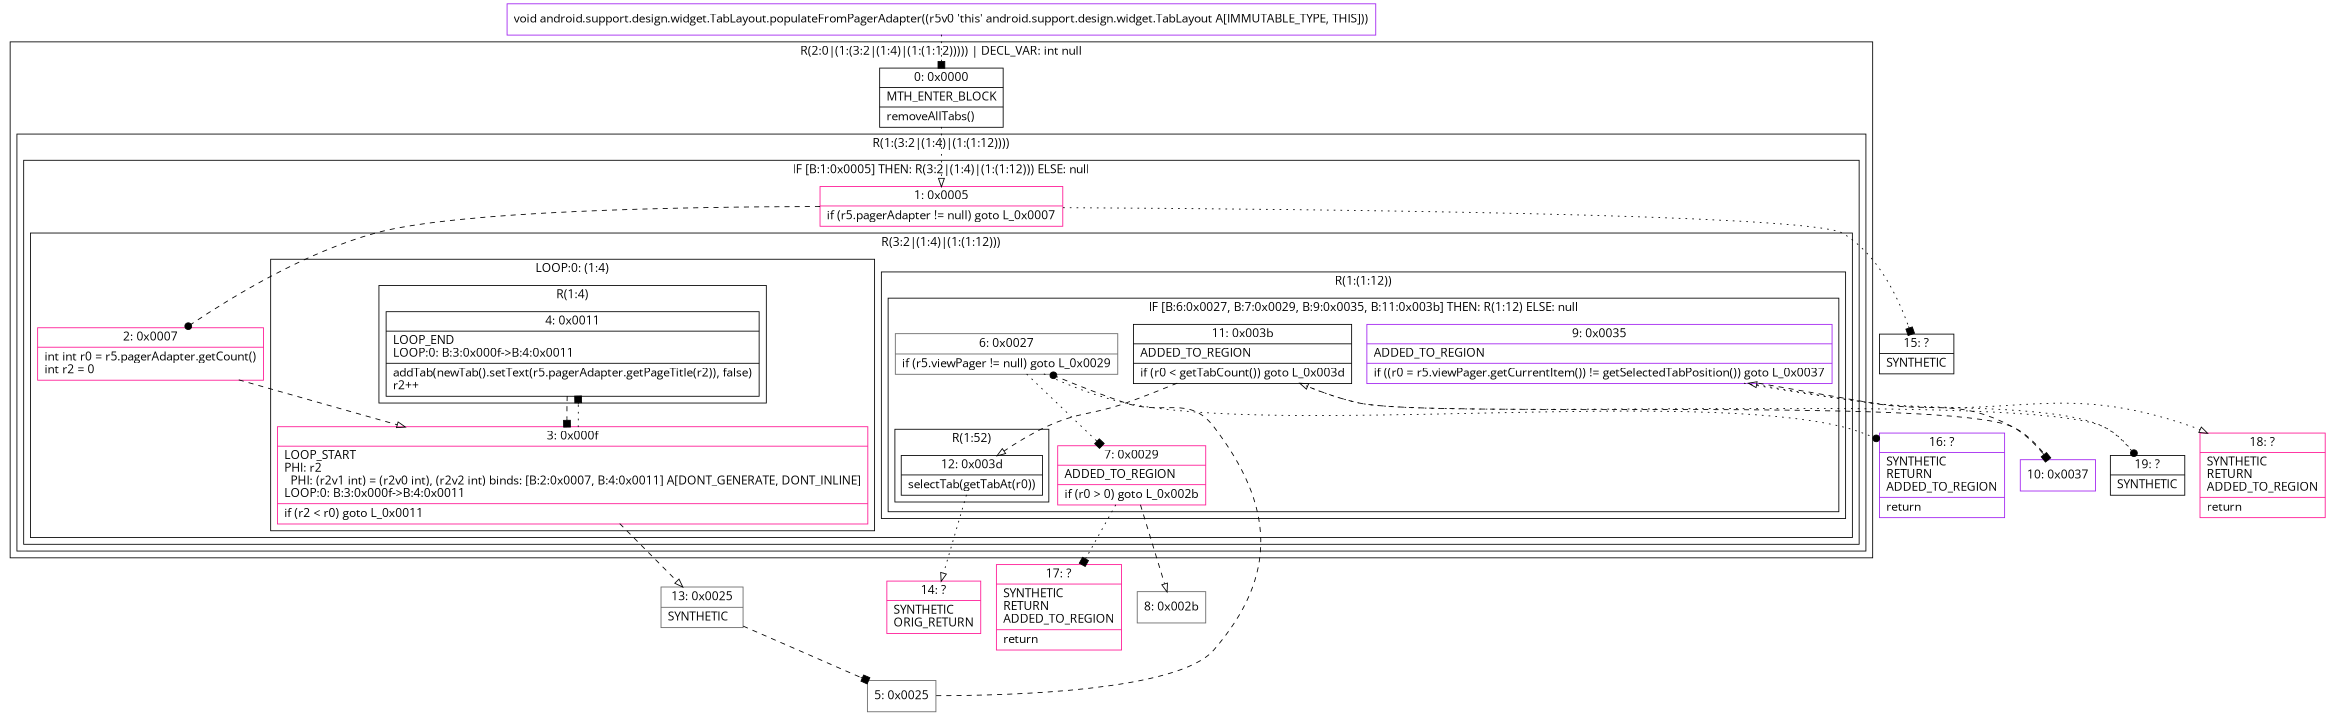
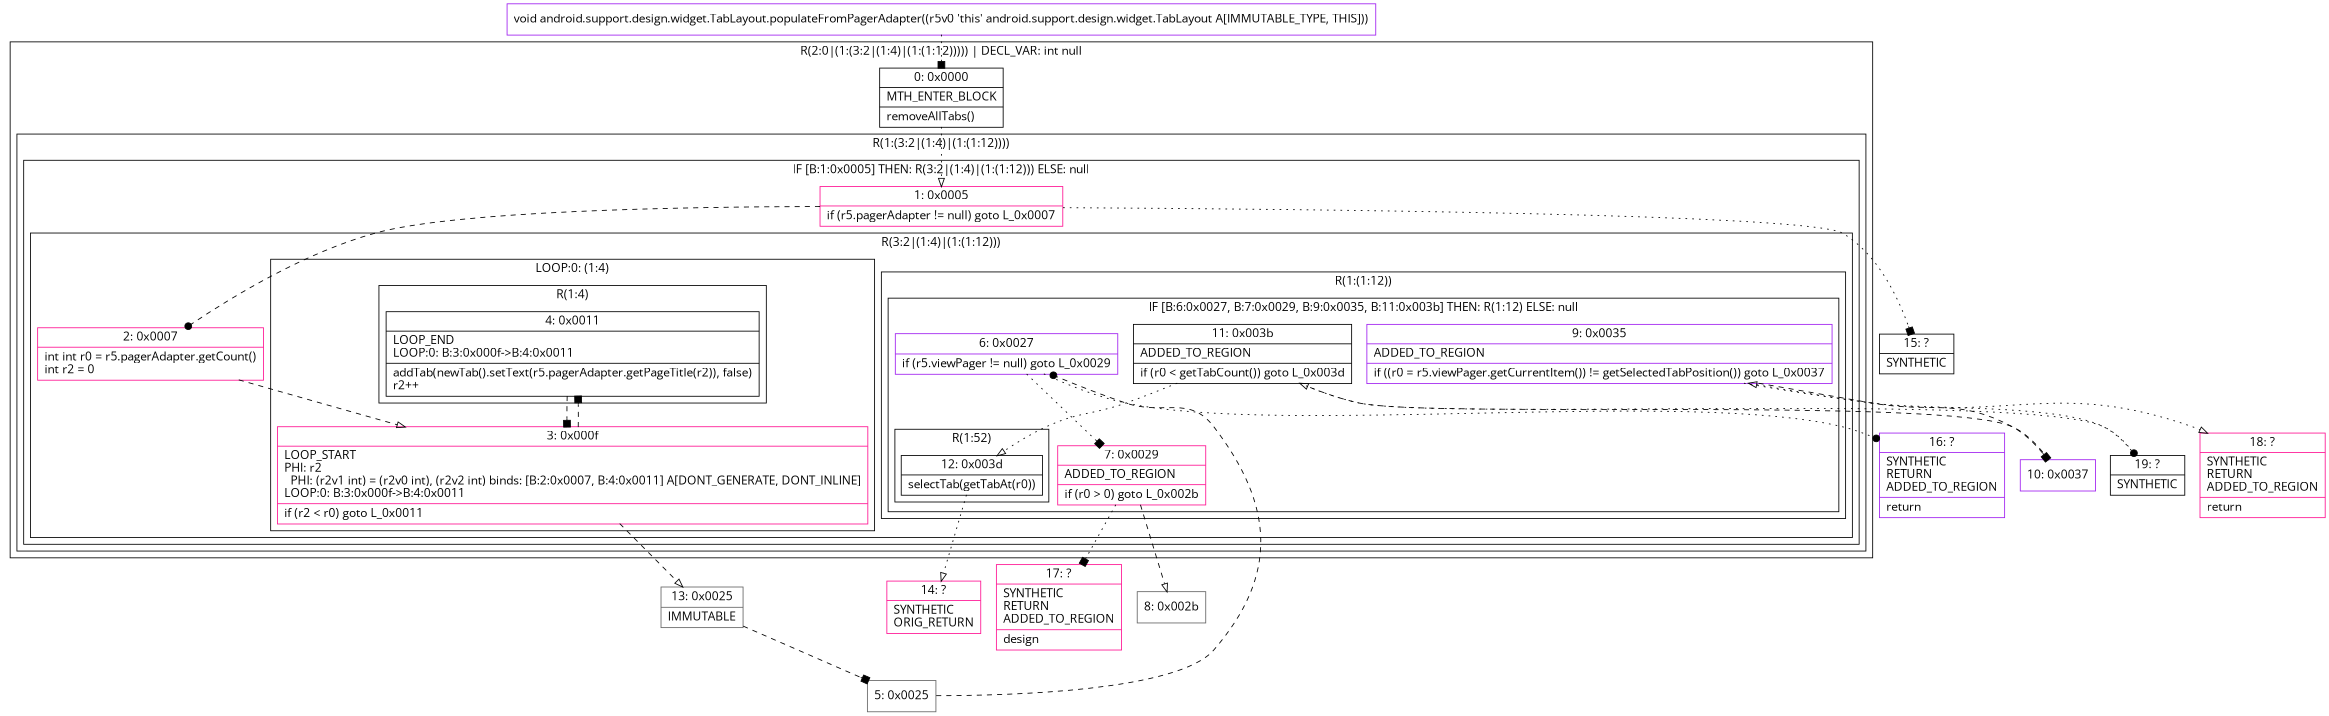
node "6: 0x0027": color gray40 -> purple
edge "11: 0x003b" -> "12: 0x003d": style dashed -> dotted
edge "3: 0x000f" -> "4: 0x0011": style dotted -> dashed
node "13: 0x0025": text "SYNTHETIC" -> "IMMUTABLE"
node "17: ?": text "return" -> "design"
